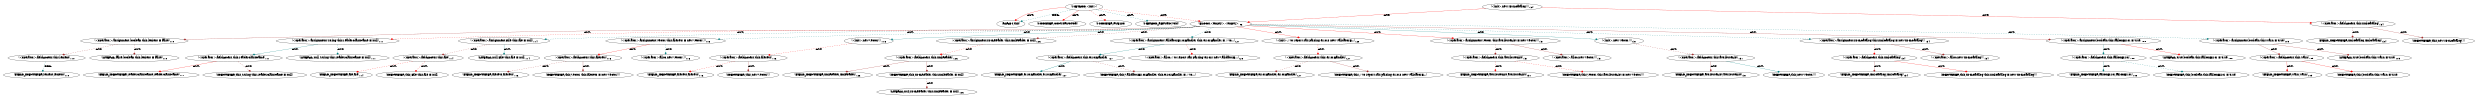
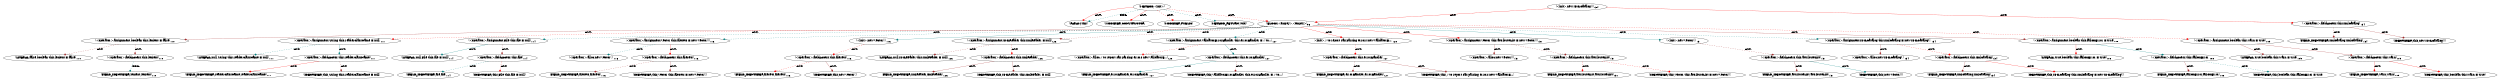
edge "(BLOCK,<empty>,<empty>)" -> "(<operator>.assignment,boolean this.warn = true)": color teal -> red
edge "(<operator>.fieldAccess,this.failOnError)" -> "(FIELD_IDENTIFIER,failOnError,failOnError)": color teal -> brown
edge "(<operator>.fieldAccess,this.file)" -> "(FIELD_IDENTIFIER,file,file)": color red -> teal
edge "(IDENTIFIER,this,XMLReader this.xmlReader = null)" -> "(LITERAL,null,XMLReader this.xmlReader = null)": now "(<operator>.assignment,XMLReader this.xmlReader = null)" -> "(LITERAL,null,XMLReader this.xmlReader = null)"
